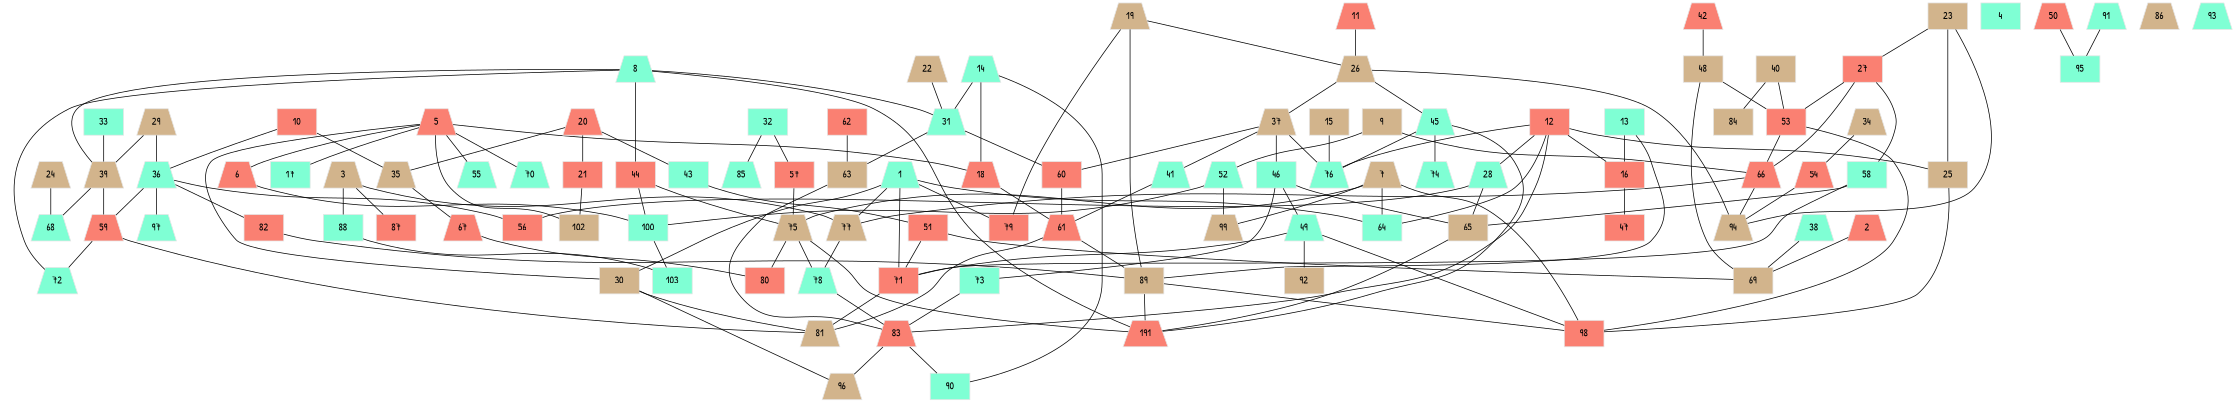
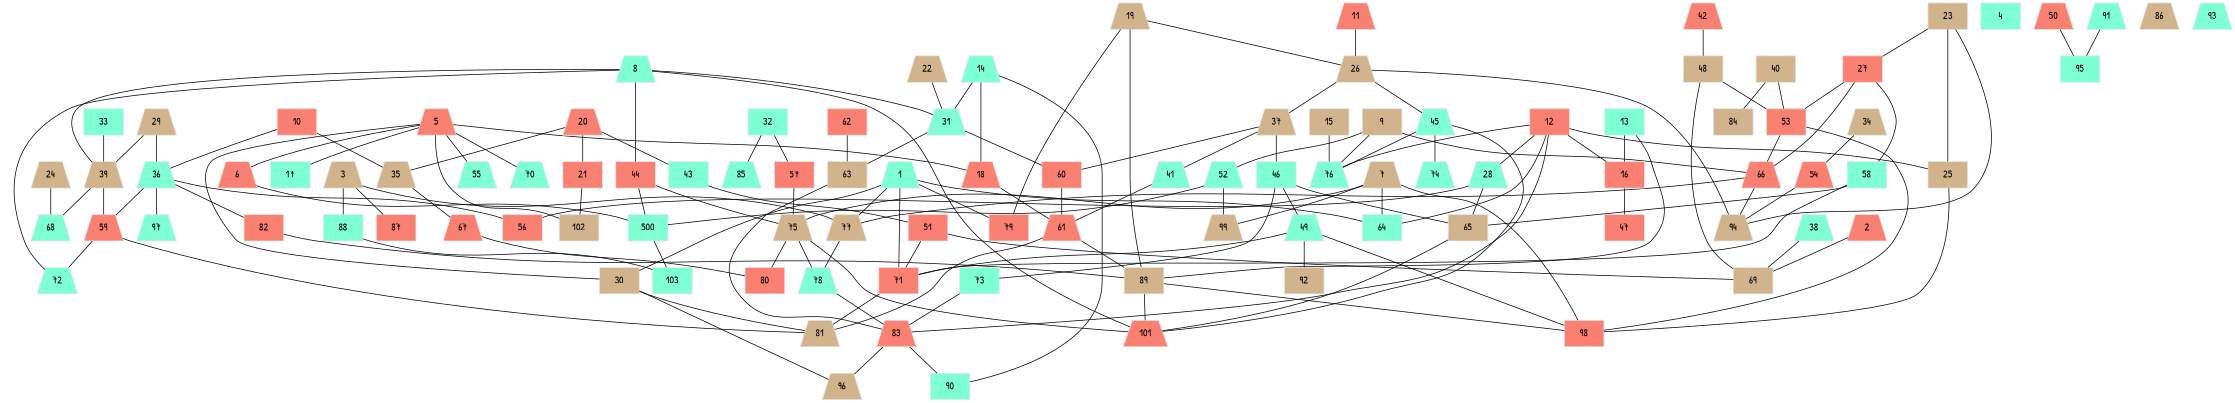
edge "37" -- "76": now "9" -- "76"
node "100": label "100" -> "500"
node "191": label "191" -> "101"
